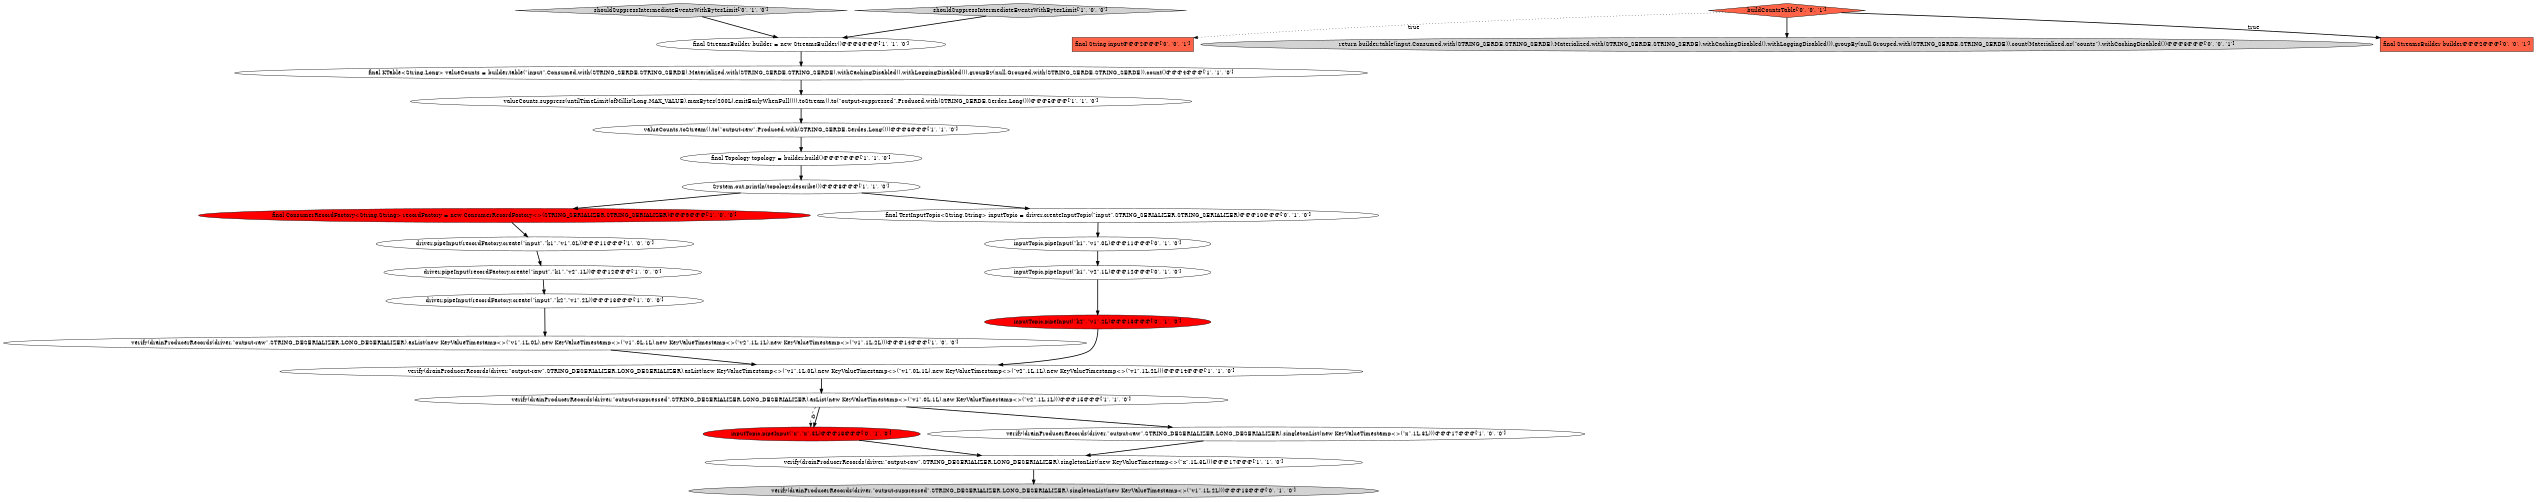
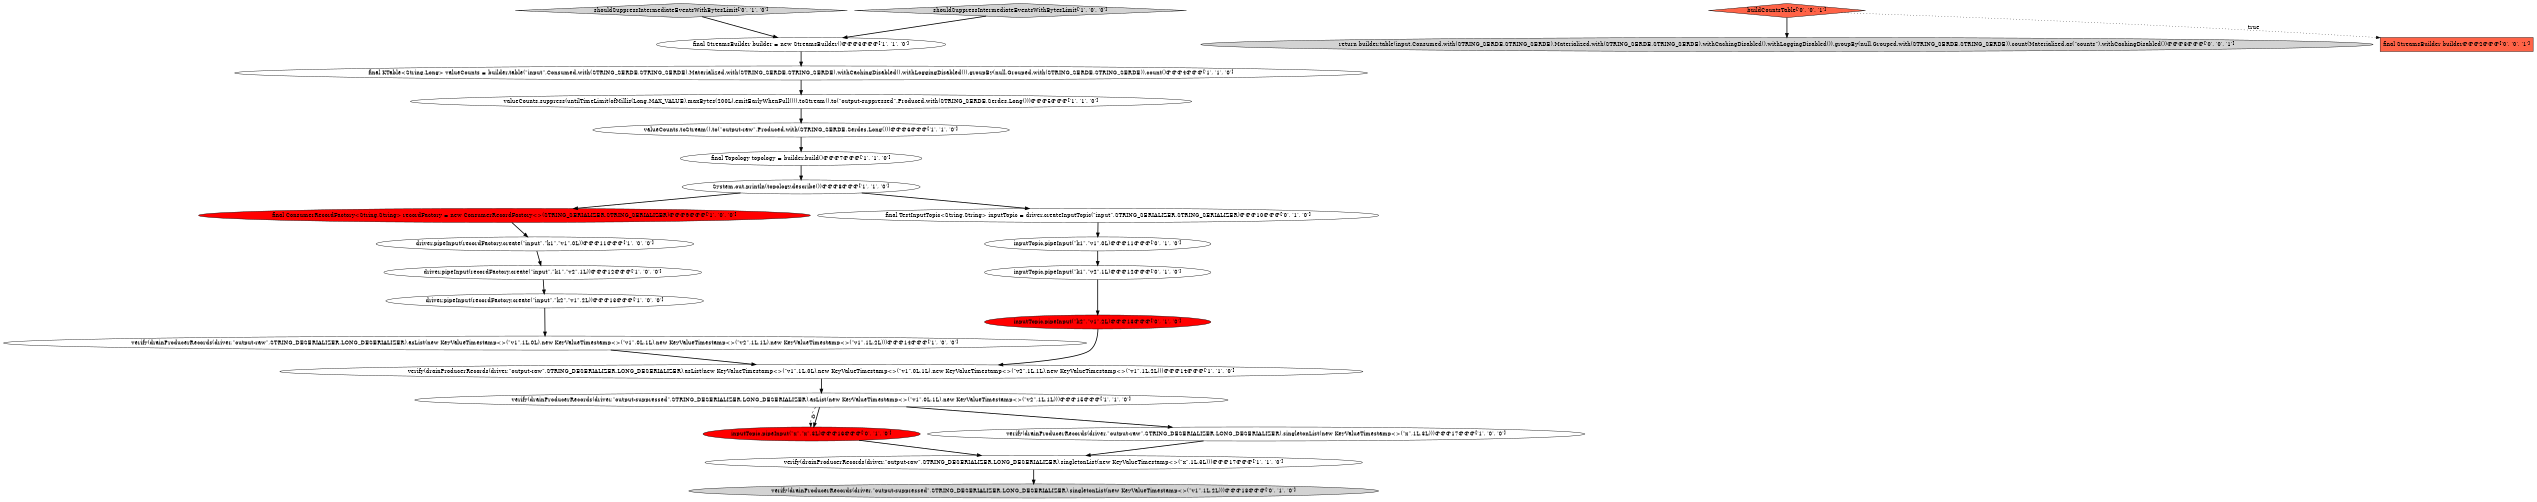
edge "buildCountsTable['0', '0', '1']" -> "final StreamsBuilder builder@@@2@@@['0', '0', '1']": style bold -> dotted
node "final String input@@@2@@@['0', '0', '1']": removed
